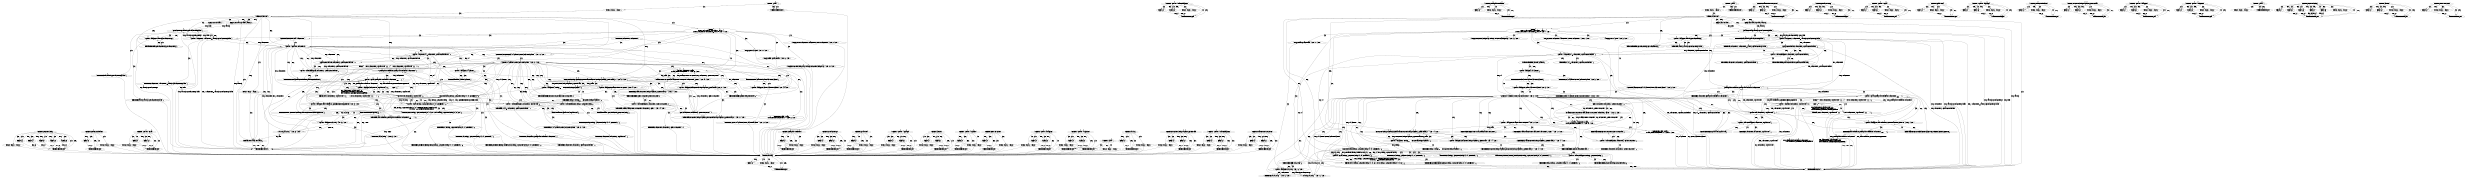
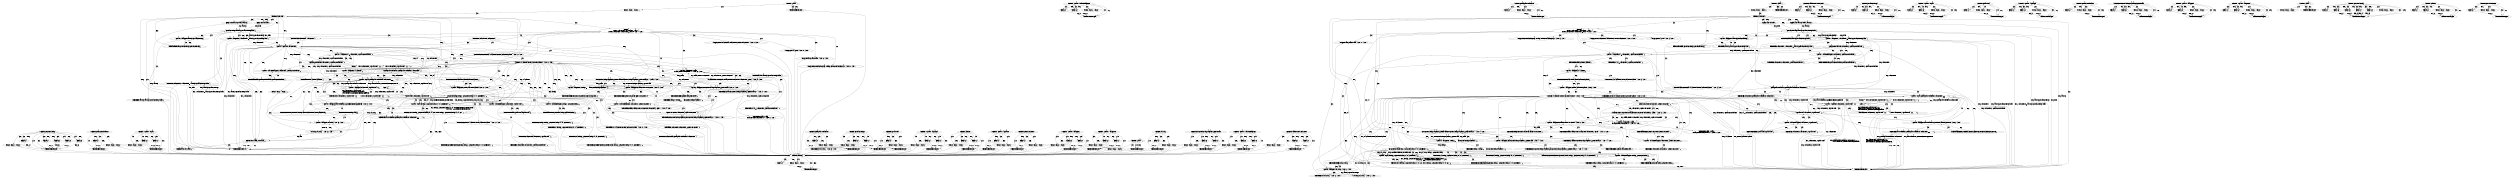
edge "<(<operator>.fieldAccess,std::string)<SUB>23</SUB>>" -> "<(IDENTIFIER,std,std::string())<SUB>23</SUB>>": now "<(<operator>.fieldAccess,std::string)<SUB>23</SUB>>" -> "(RETURN,return false;,return false;)"
node "(LITERAL,false,return false;)": added
edge "<(<operator>.fieldAccess,std::string)<SUB>16</SUB>>" -> "<(IDENTIFIER,std,std::string())<SUB>16</SUB>>": label "DDG: !web_contents" -> "AST: "
